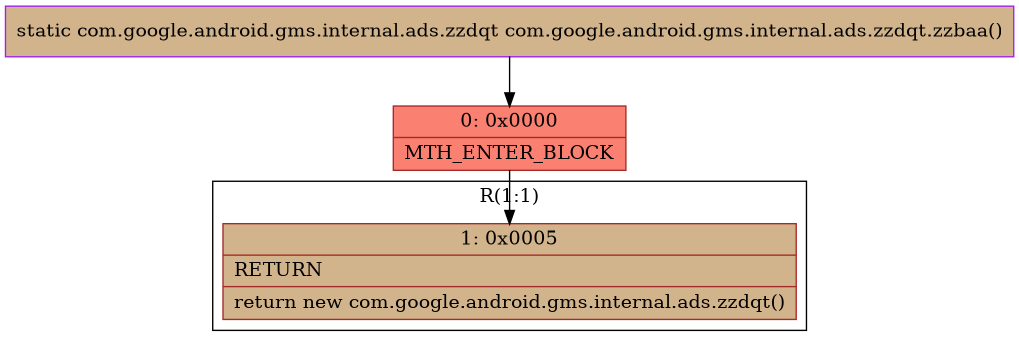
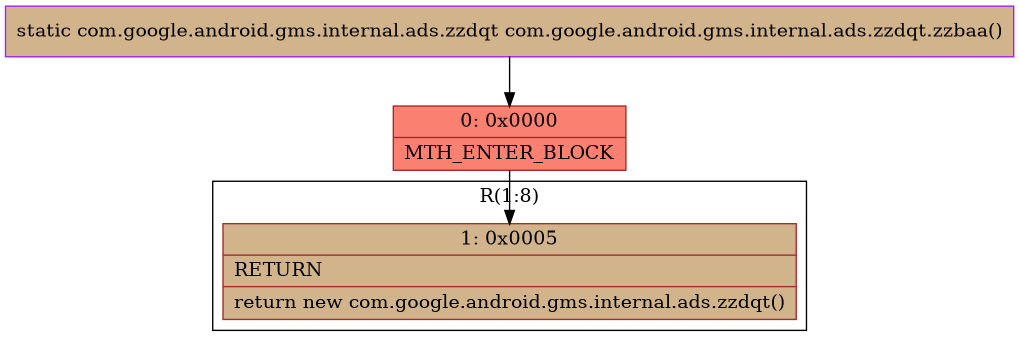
cluster "R(1:1)": label "R(1:1)" -> "R(1:8)"
